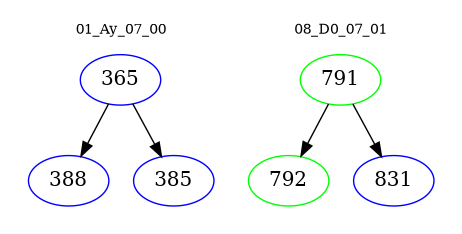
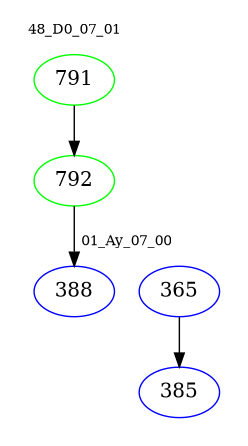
cluster "08_D0_07_01": label "08_D0_07_01" -> "48_D0_07_01"
edge "365" -> "388": now "792" -> "388"
node "831": removed
